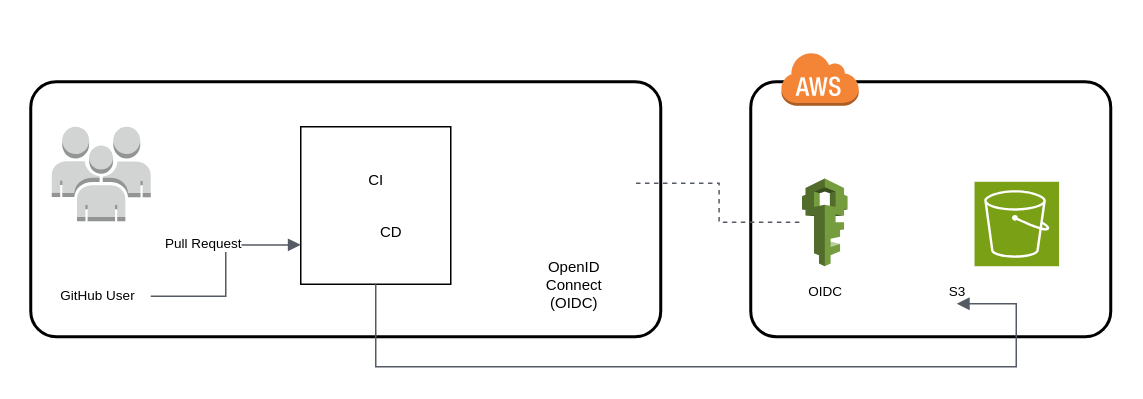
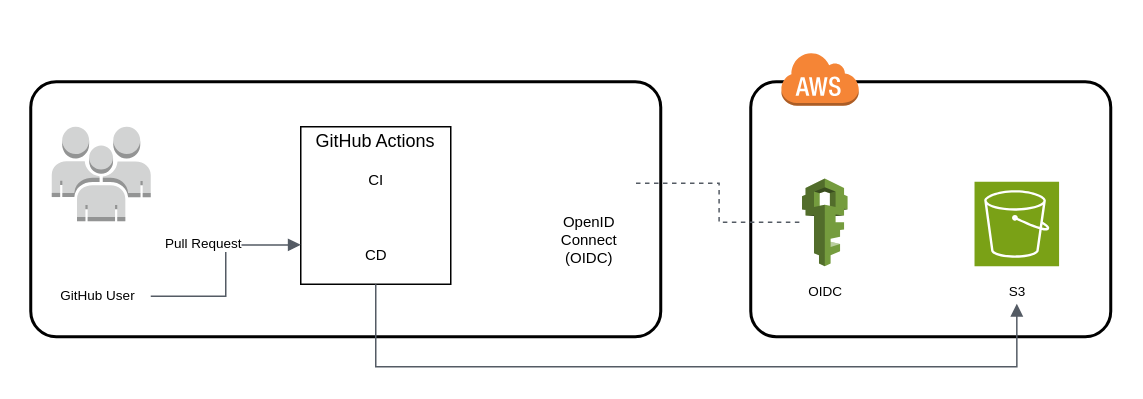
node "GitHub Actions": added
node "CD": moved (391, 231) -> (376, 254)
node "OpenID Connect (OIDC)": moved (573, 285) -> (588, 240)
node "S3": moved (957, 292) -> (1017, 292)
